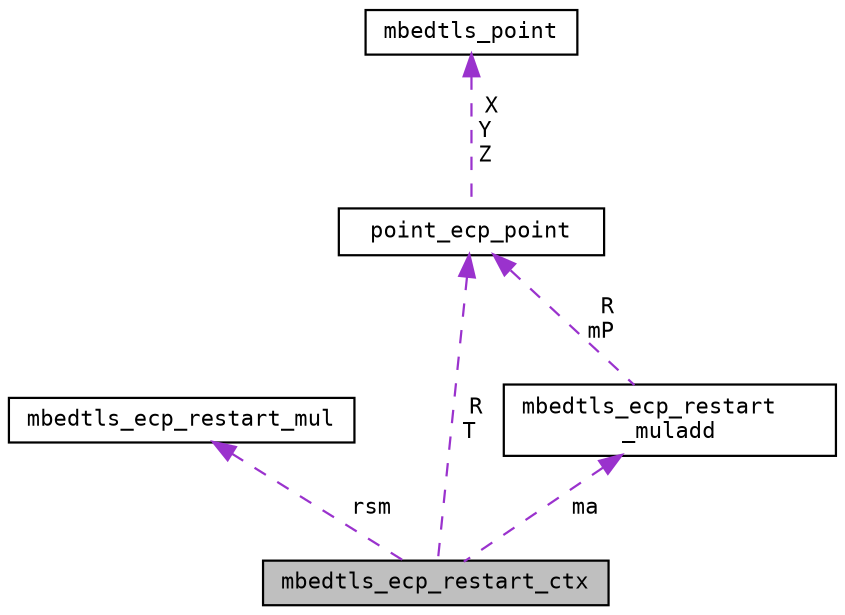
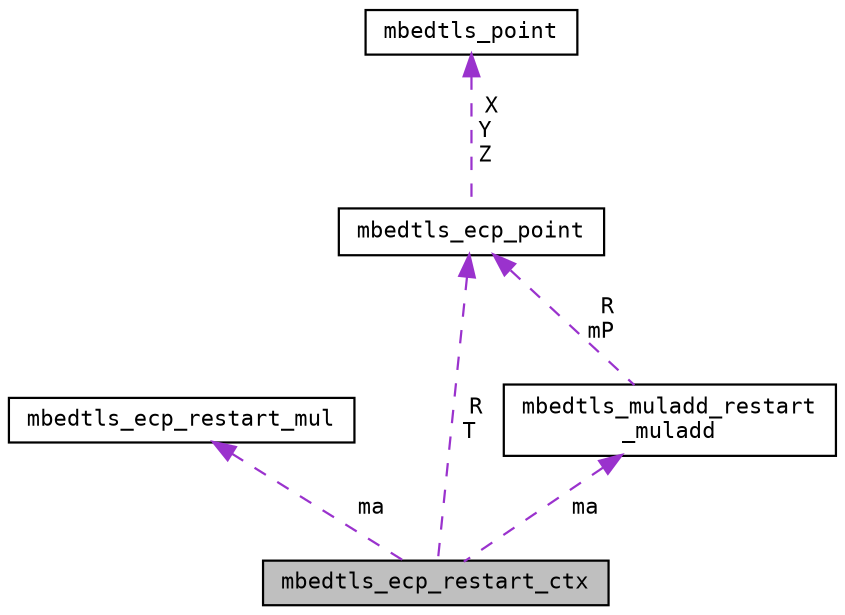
node "point_ecp_point": label "point_ecp_point" -> "mbedtls_ecp_point"
node "mbedtls_ecp_restart _muladd": label "mbedtls_ecp_restart _muladd" -> "mbedtls_muladd_restart _muladd"
edge "mbedtls_ecp_restart_ctx" -> "mbedtls_ecp_restart_mul": label " rsm" -> " ma"
